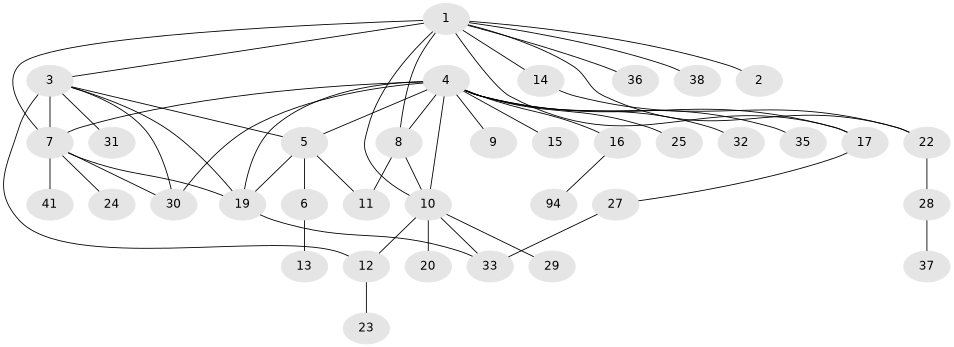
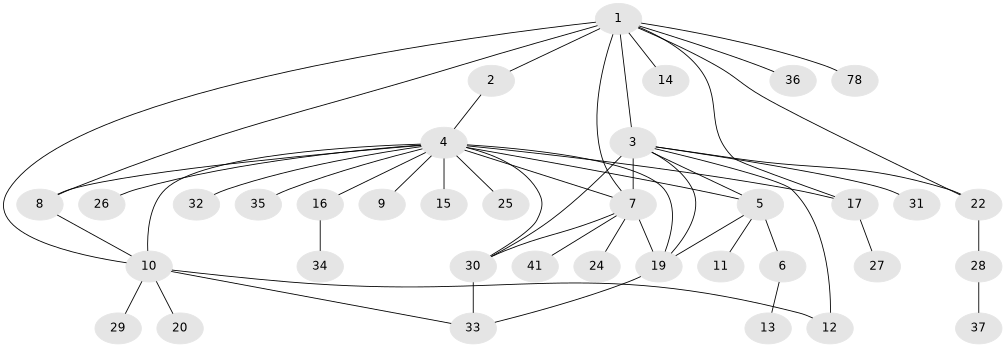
node "38": label "38" -> "78"
edge "14" -- "22": now "3" -- "22"
edge "2" -- "4": added
edge "8" -- "11": removed
node "26": added
node "94": label "94" -> "34"
edge "27" -- "33": now "30" -- "33"
node "23": removed
